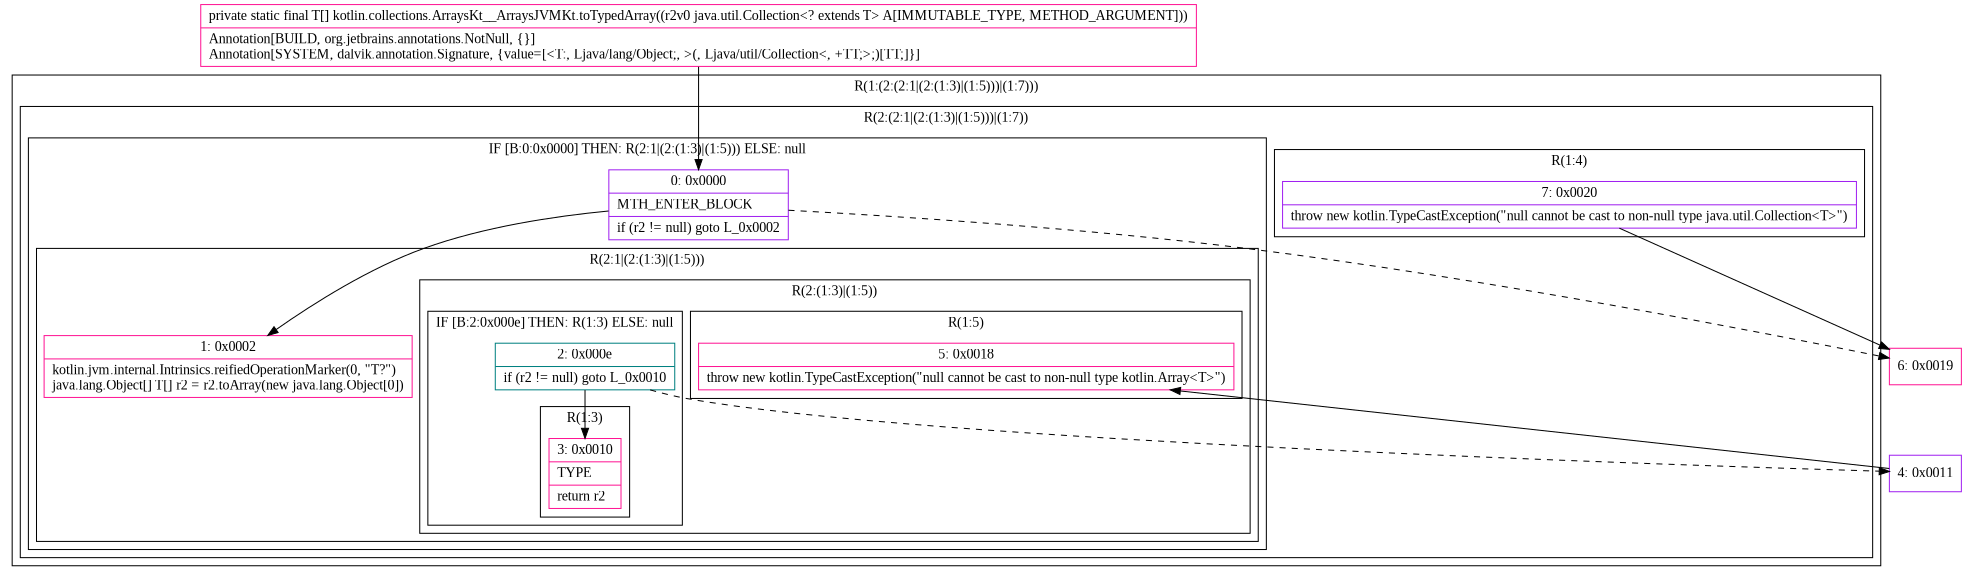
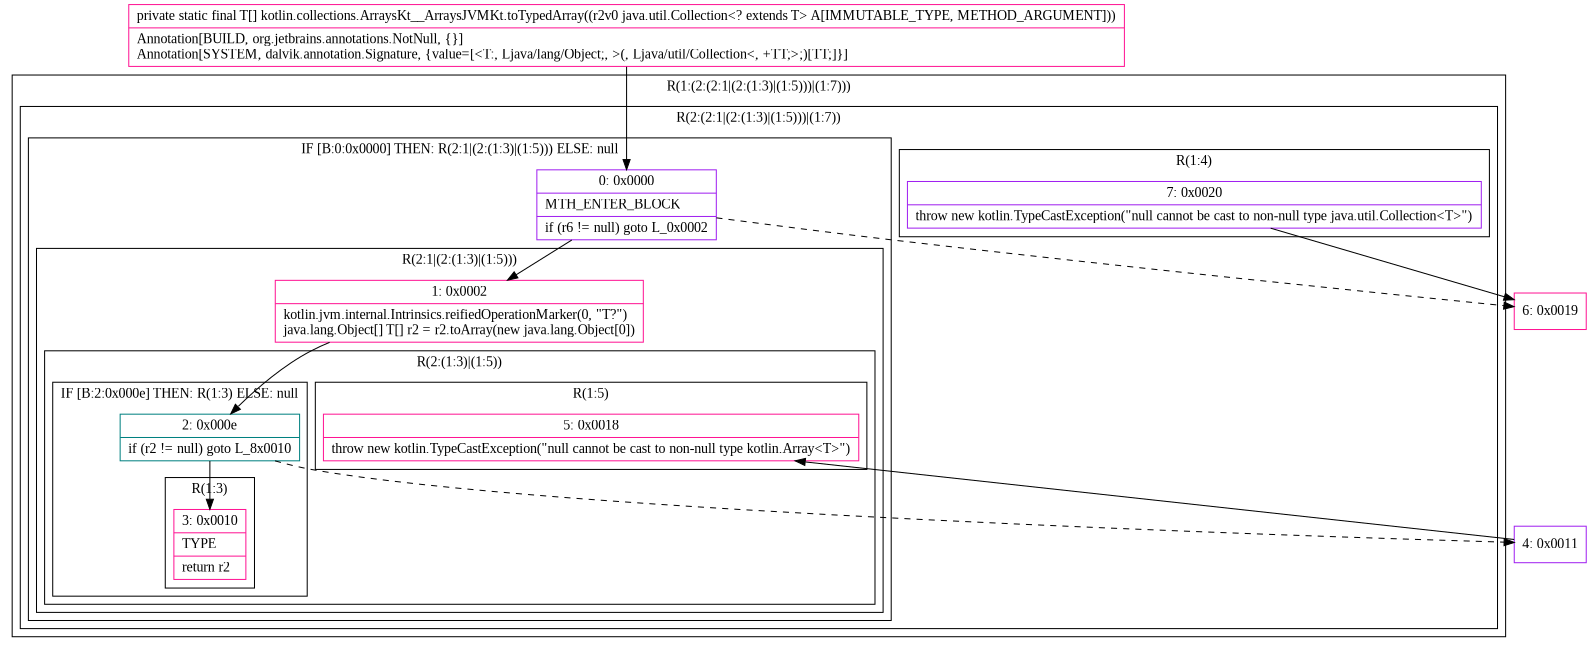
node "0: 0x0000": text "if (r2 != null) goto L_0x0002" -> "if (r6 != null) goto L_0x0002"
edge "1: 0x0002" -> "2: 0x000e": added
node "2: 0x000e": text "if (r2 != null) goto L_0x0010" -> "if (r2 != null) goto L_8x0010"
